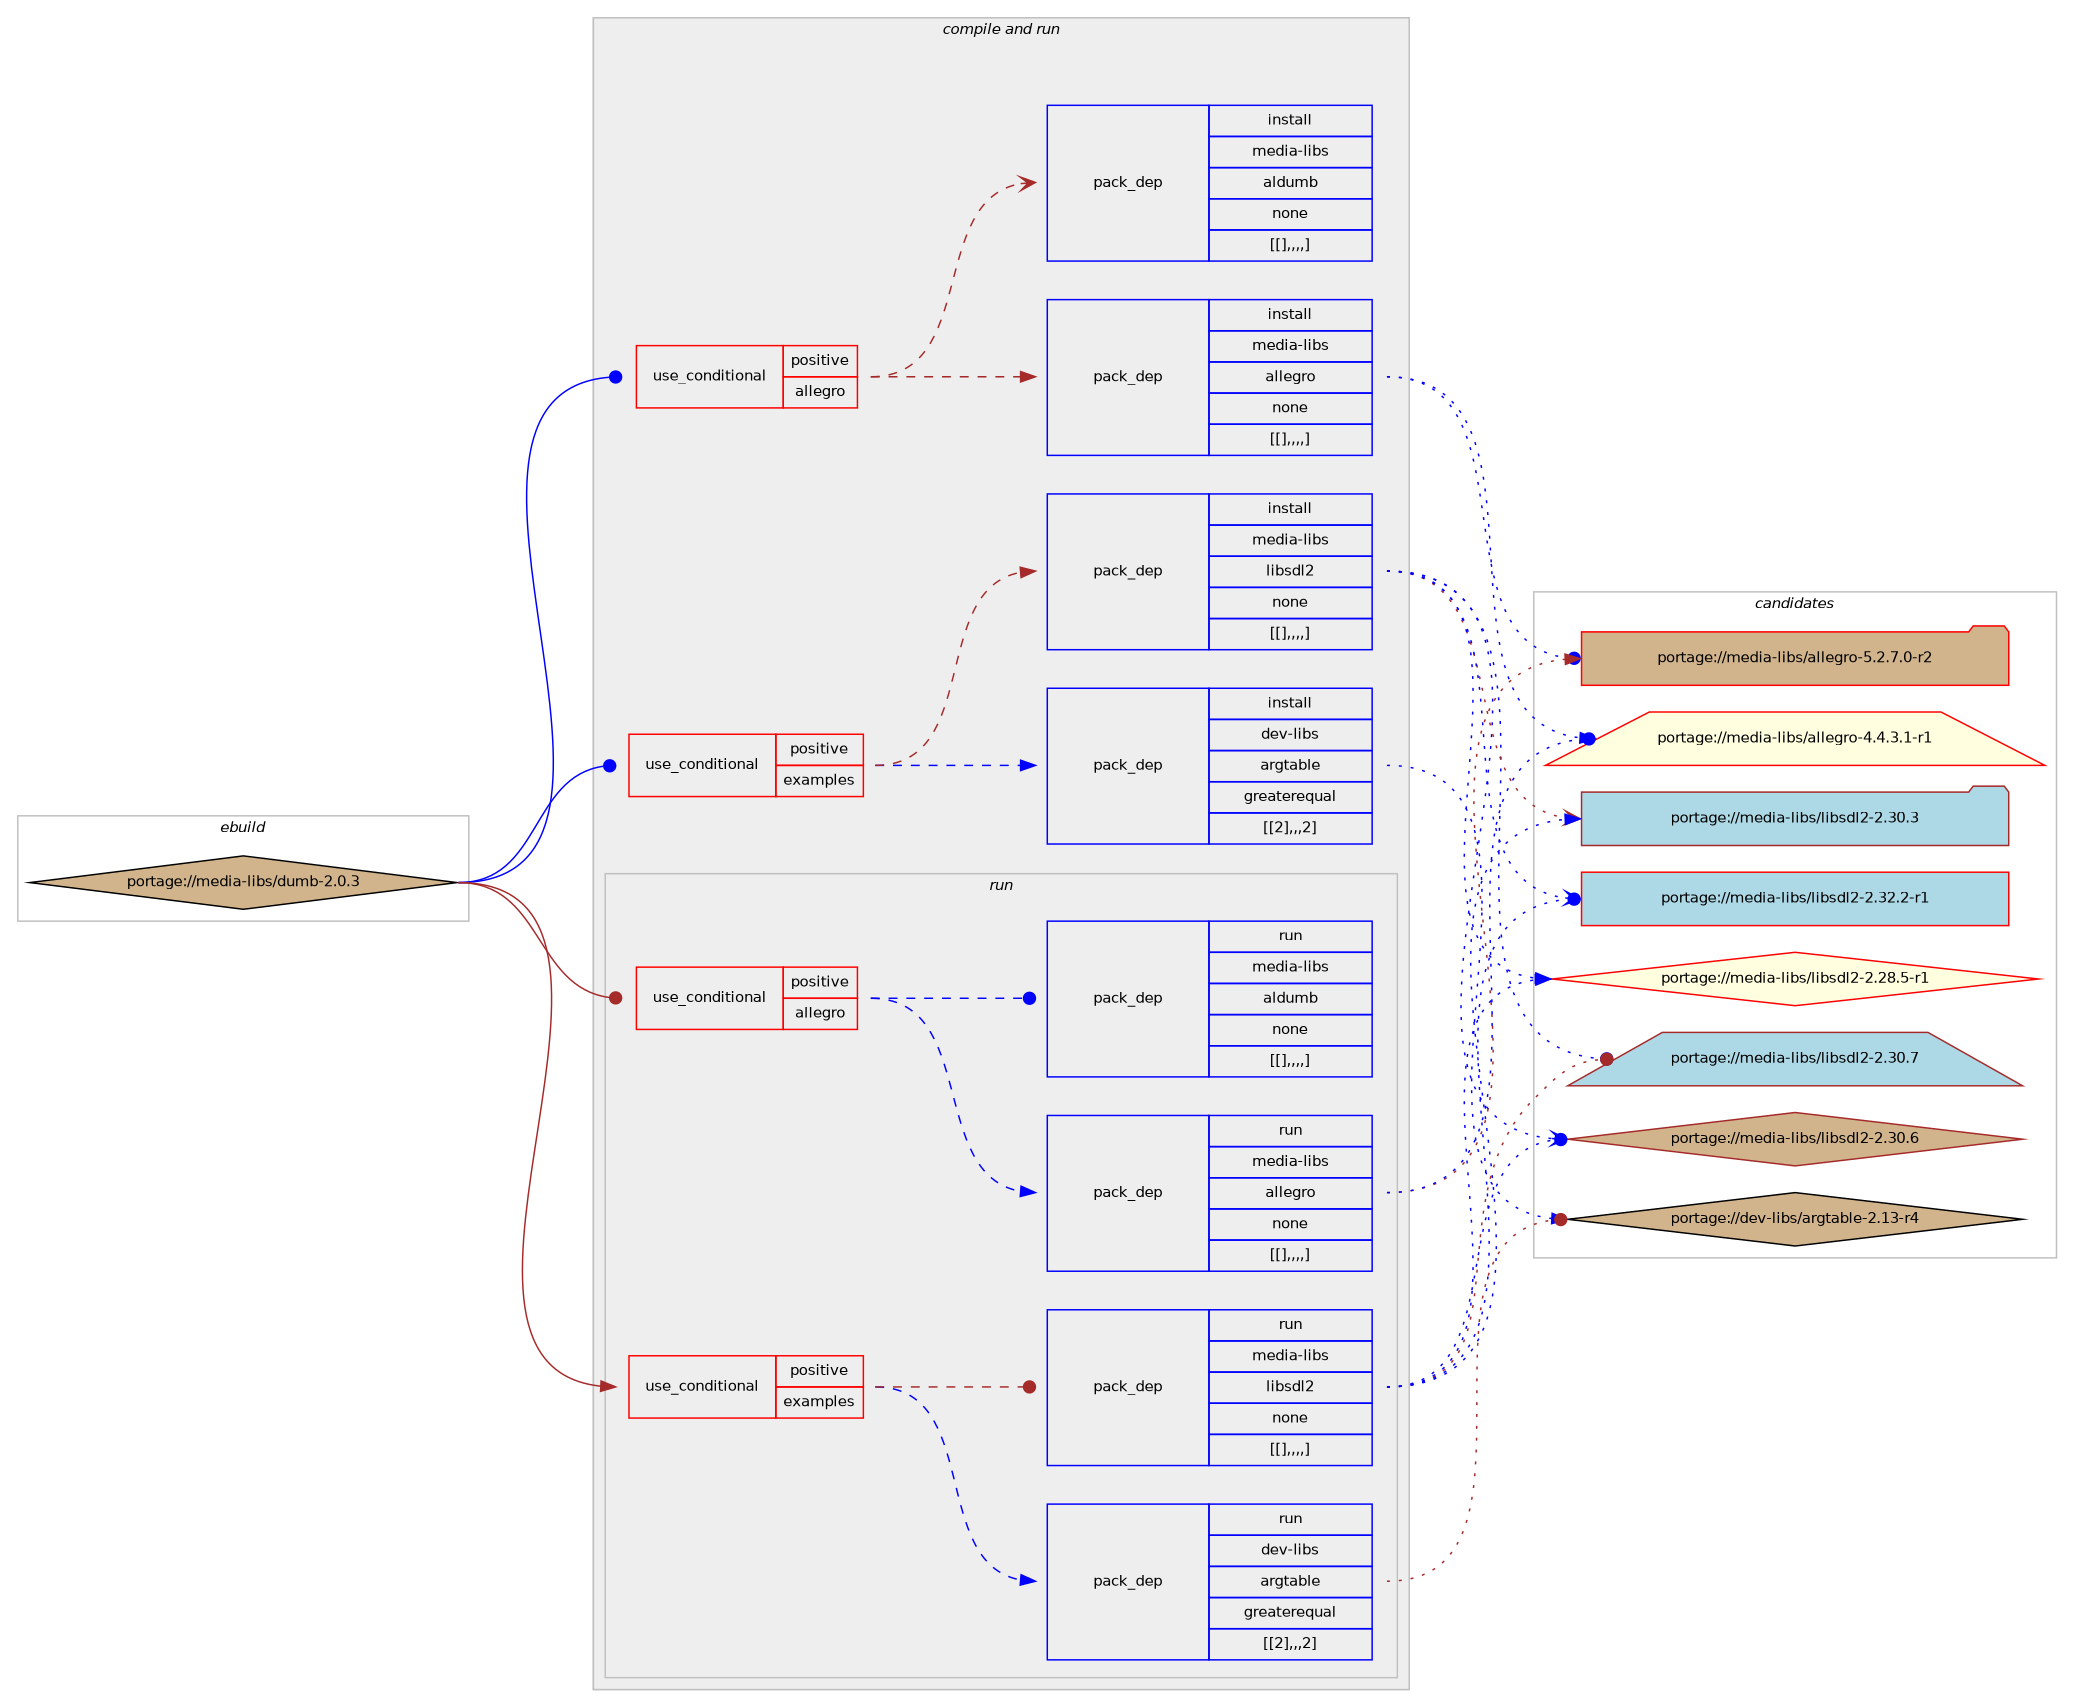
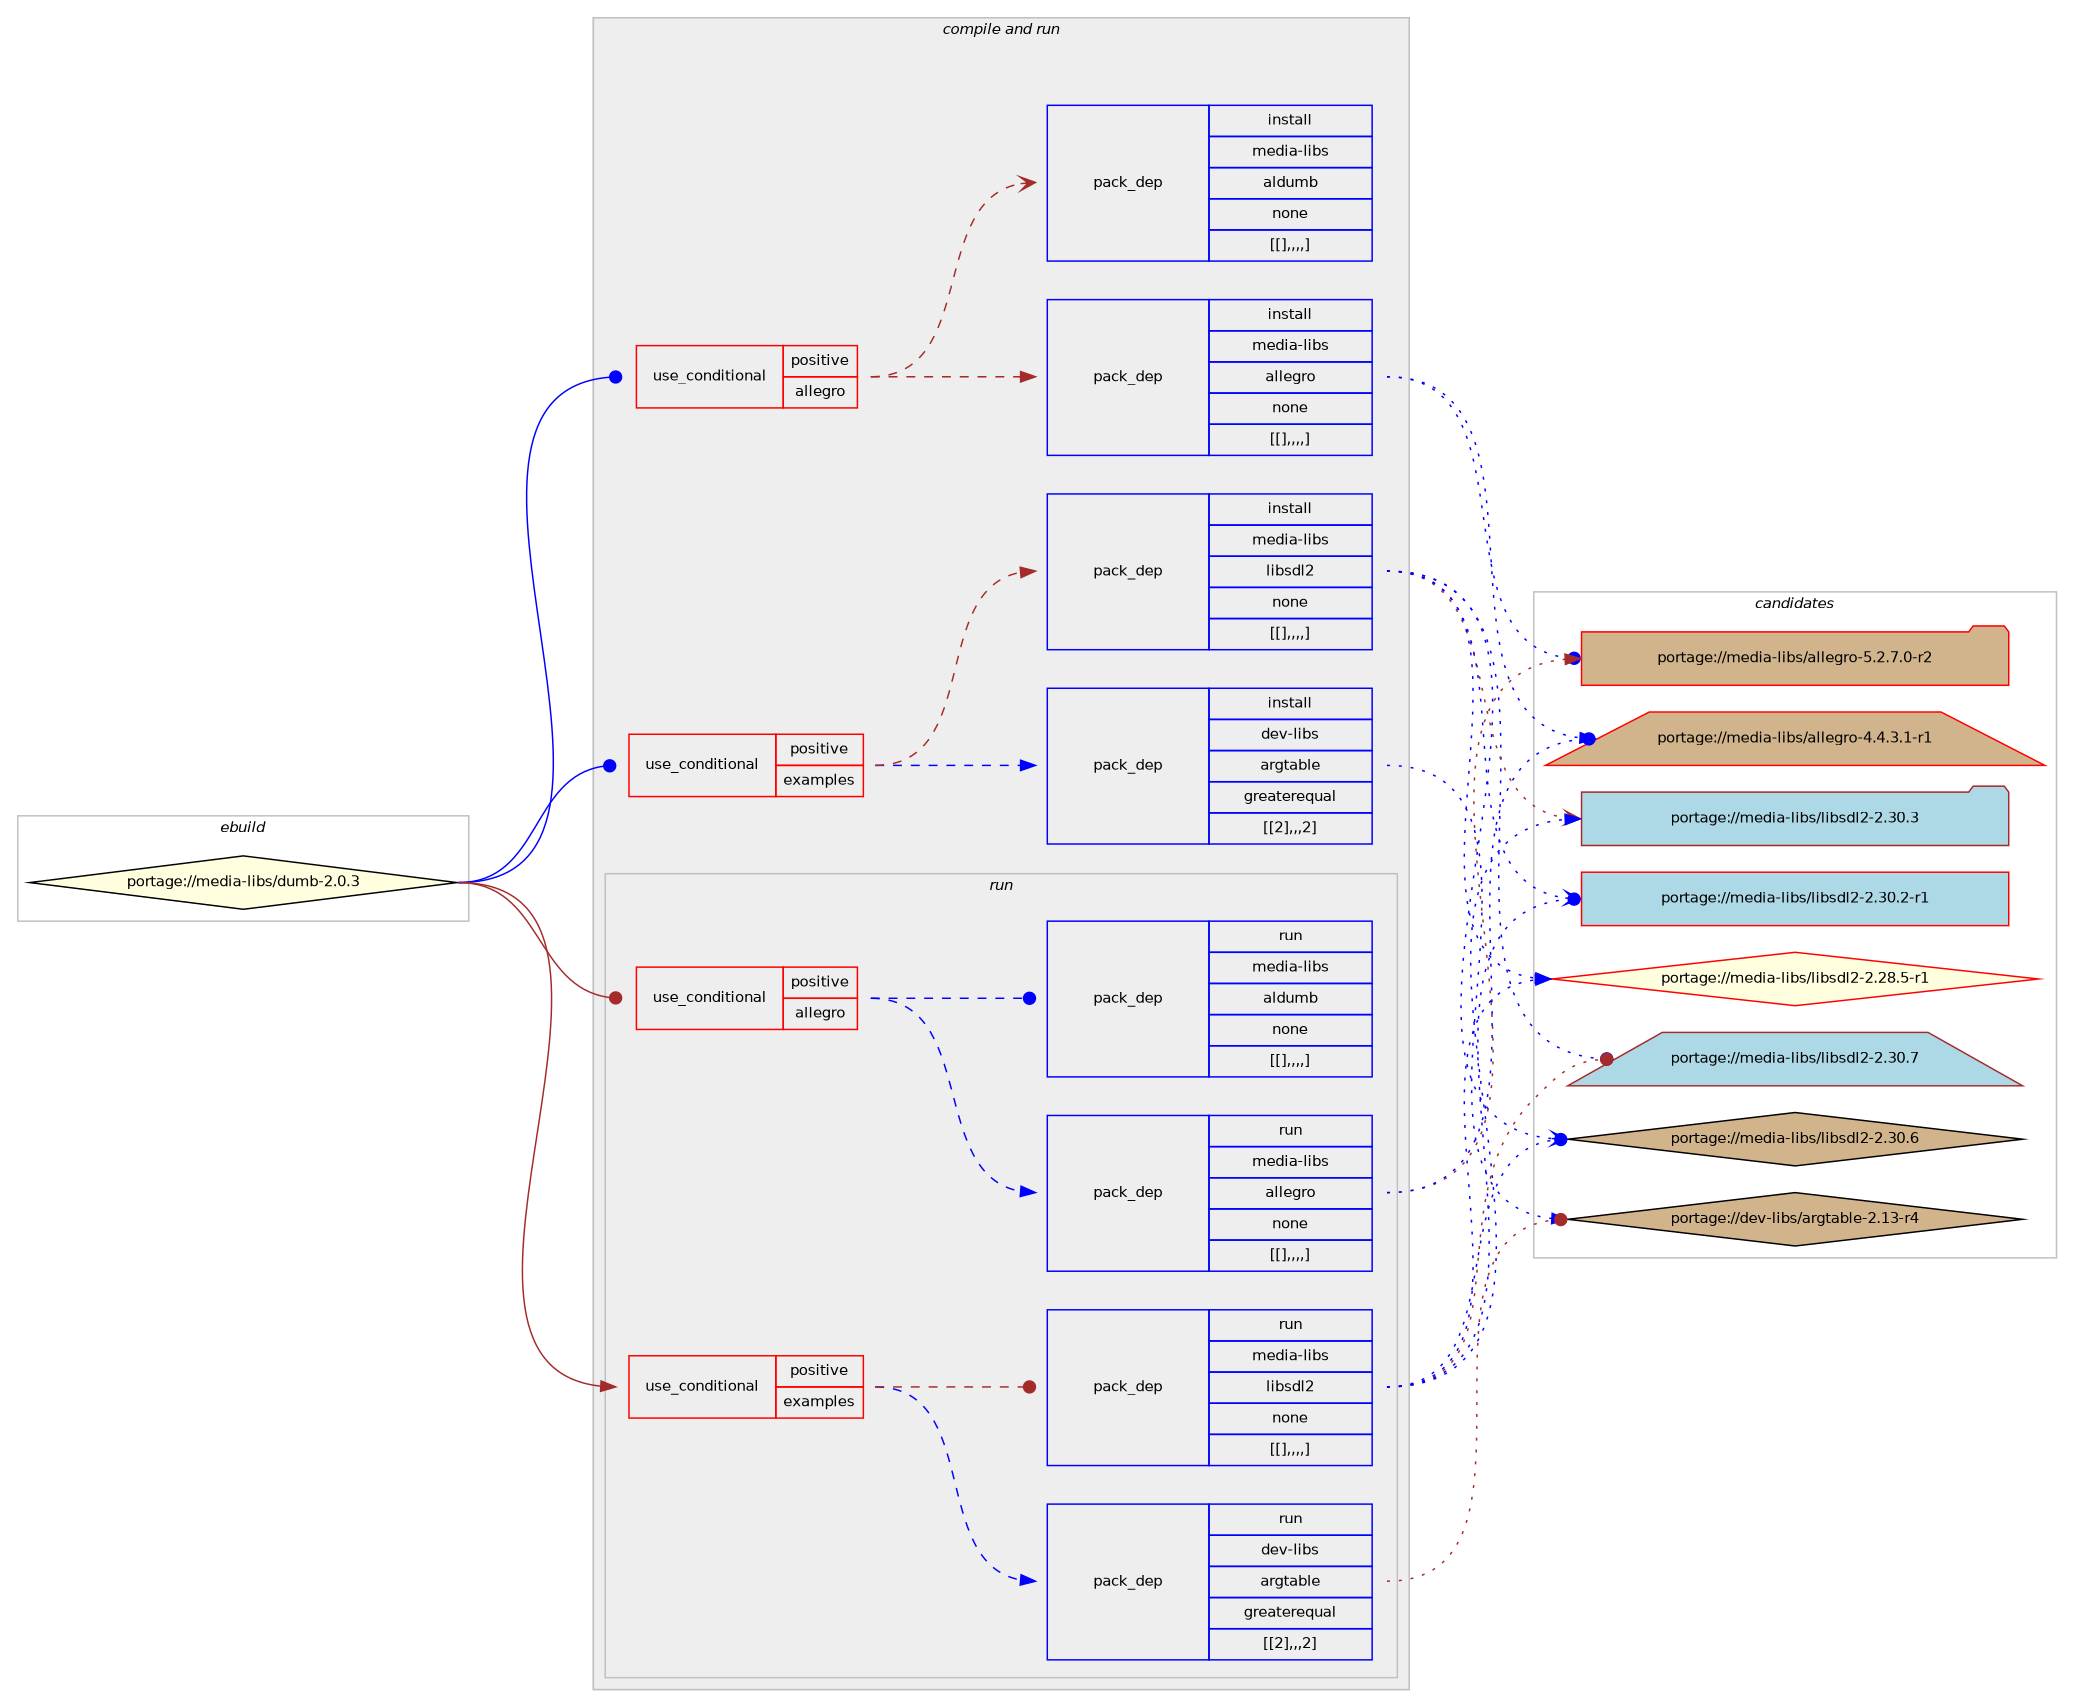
node "portage://media-libs/allegro-4.4.3.1-r1": fillcolor lightyellow -> tan
node "portage://media-libs/dumb-2.0.3": fillcolor tan -> lightyellow
node "portage://media-libs/libsdl2-2.32.2-r1": label "portage://media-libs/libsdl2-2.32.2-r1" -> "portage://media-libs/libsdl2-2.30.2-r1"
node "portage://media-libs/libsdl2-2.30.6": color brown -> black
